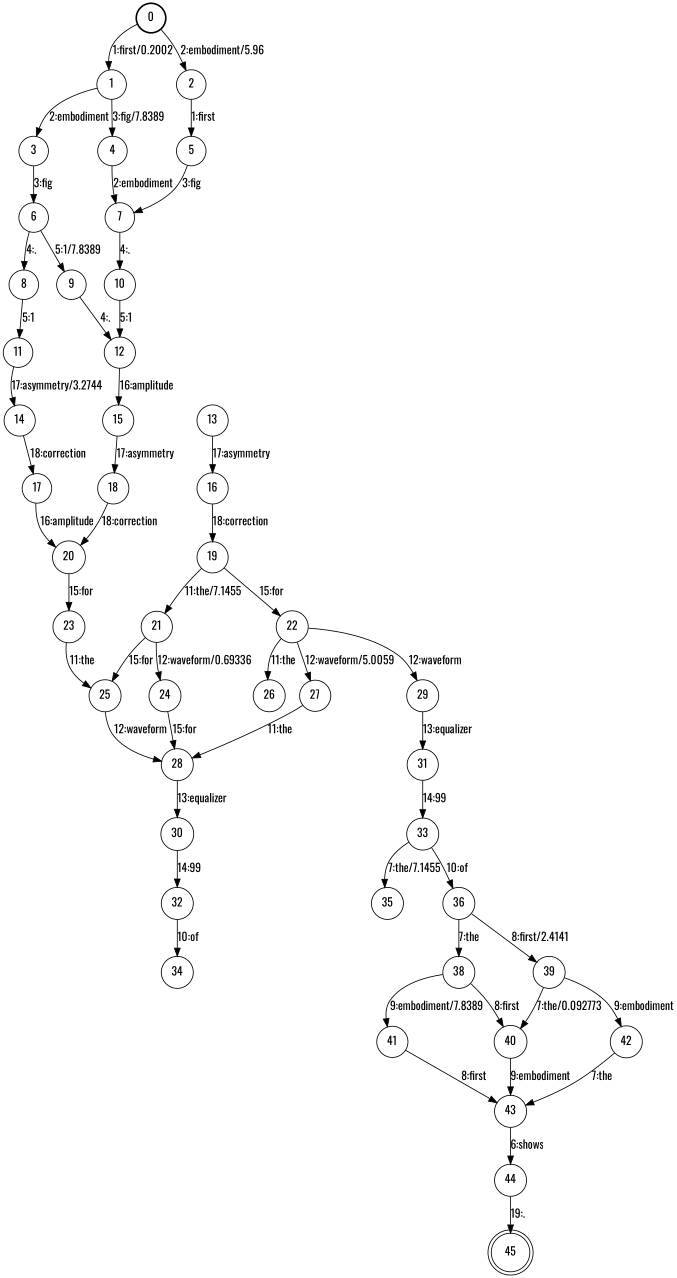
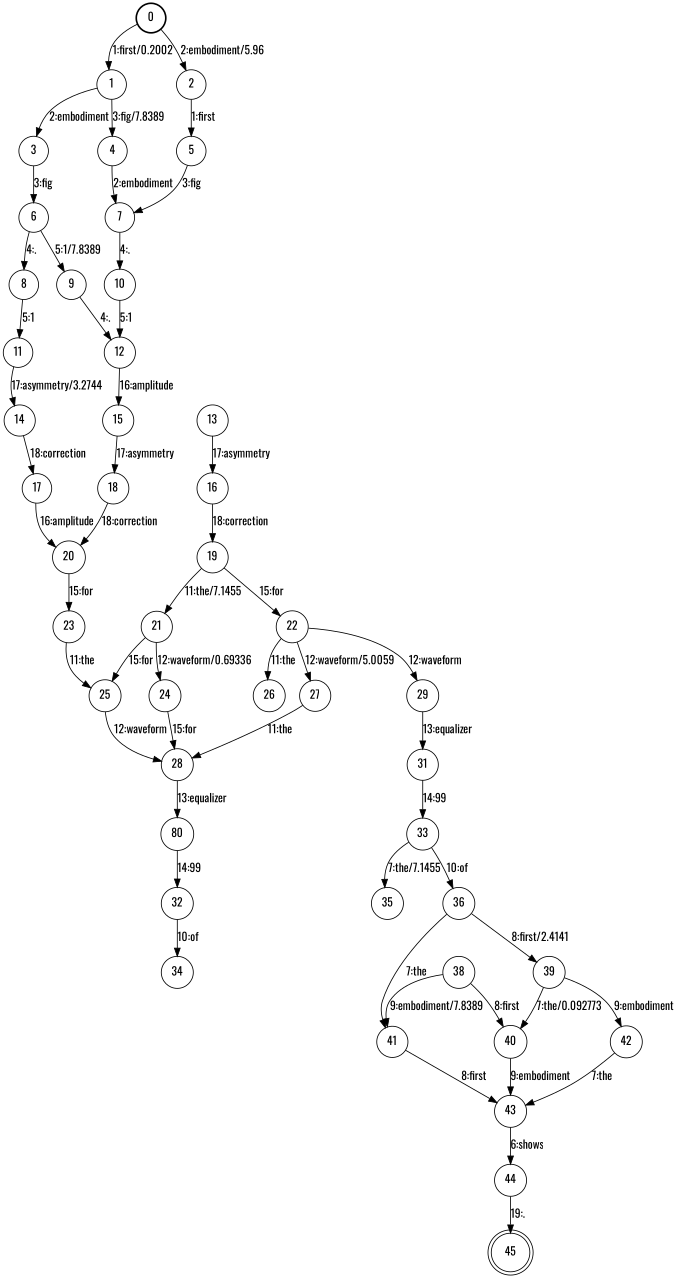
node "30": label "30" -> "80"
edge "36" -> "38": now "36" -> "41"
